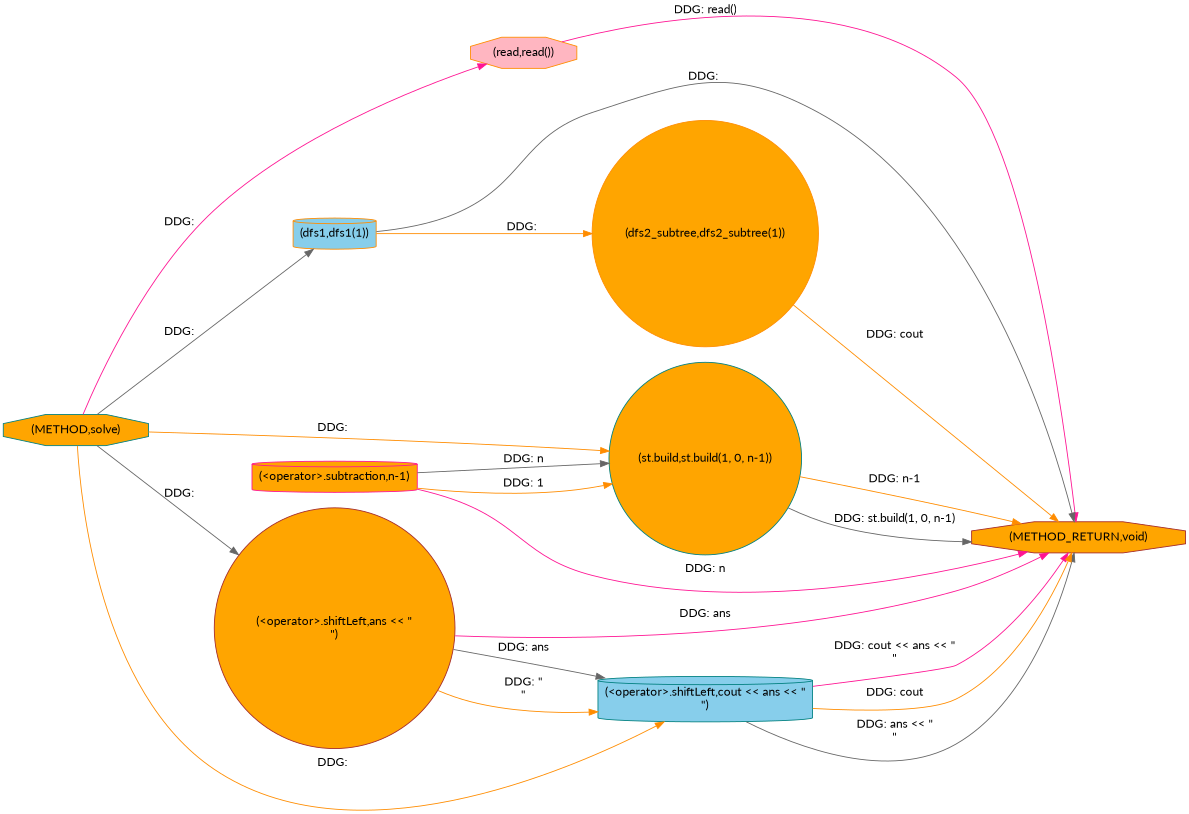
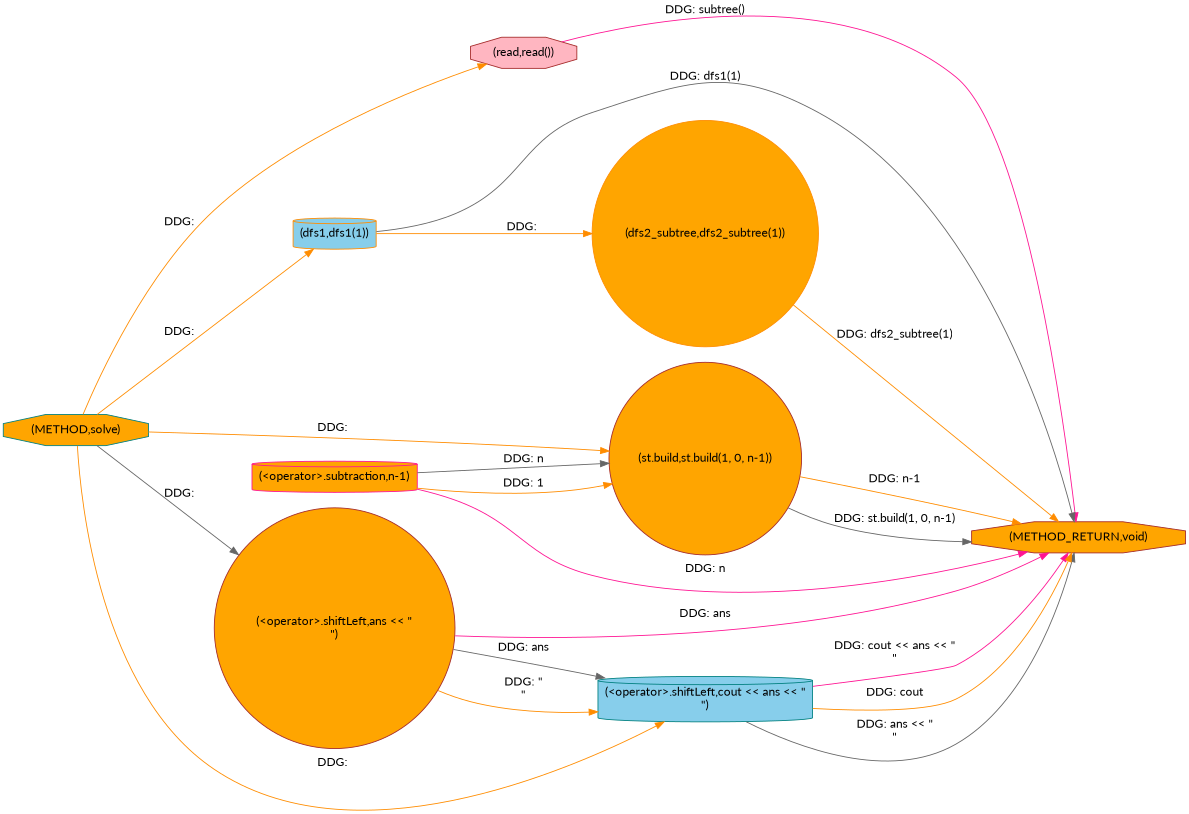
edge "(read,read())" -> "(METHOD_RETURN,void)": label "DDG: read()" -> "DDG: subtree()"
node "(read,read())": color darkorange -> brown
edge "(dfs1,dfs1(1))" -> "(METHOD_RETURN,void)": label "DDG: " -> "DDG: dfs1(1)"
edge "(METHOD,solve)" -> "(read,read())": color deeppink -> darkorange
edge "(METHOD,solve)" -> "(dfs1,dfs1(1))": color gray40 -> darkorange
edge "(dfs2_subtree,dfs2_subtree(1))" -> "(METHOD_RETURN,void)": label "DDG: cout" -> "DDG: dfs2_subtree(1)"
node "(st.build,st.build(1, 0, n-1))": color teal -> brown
